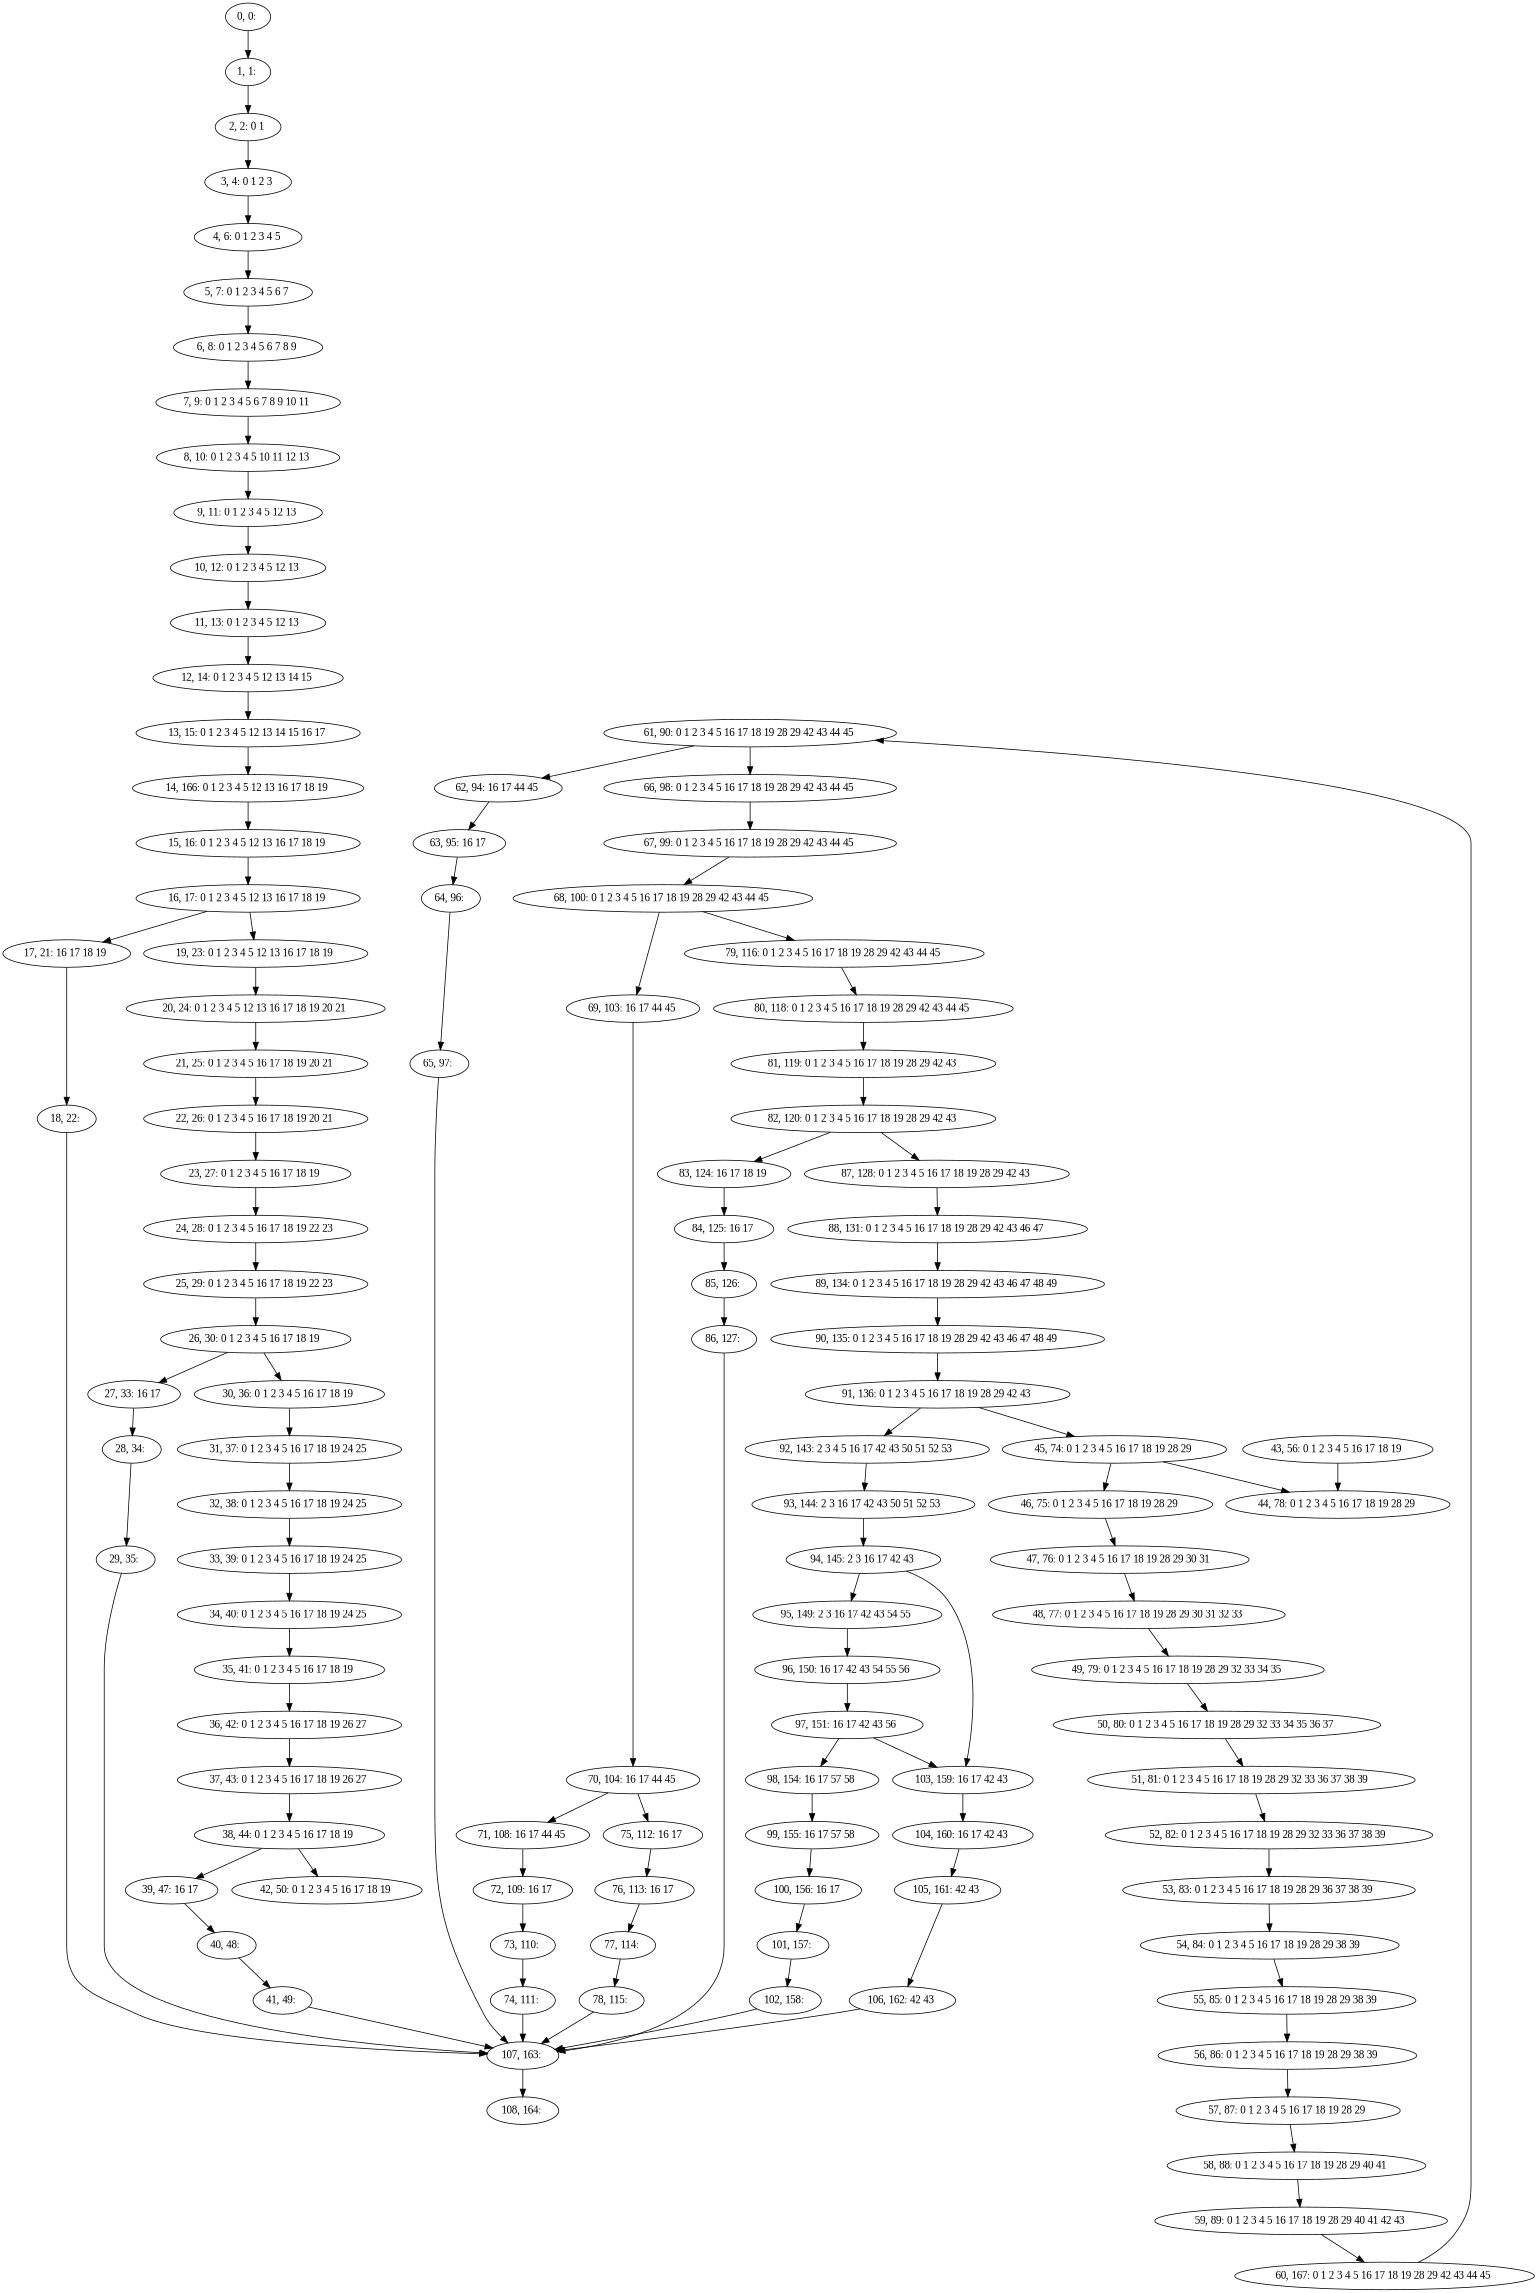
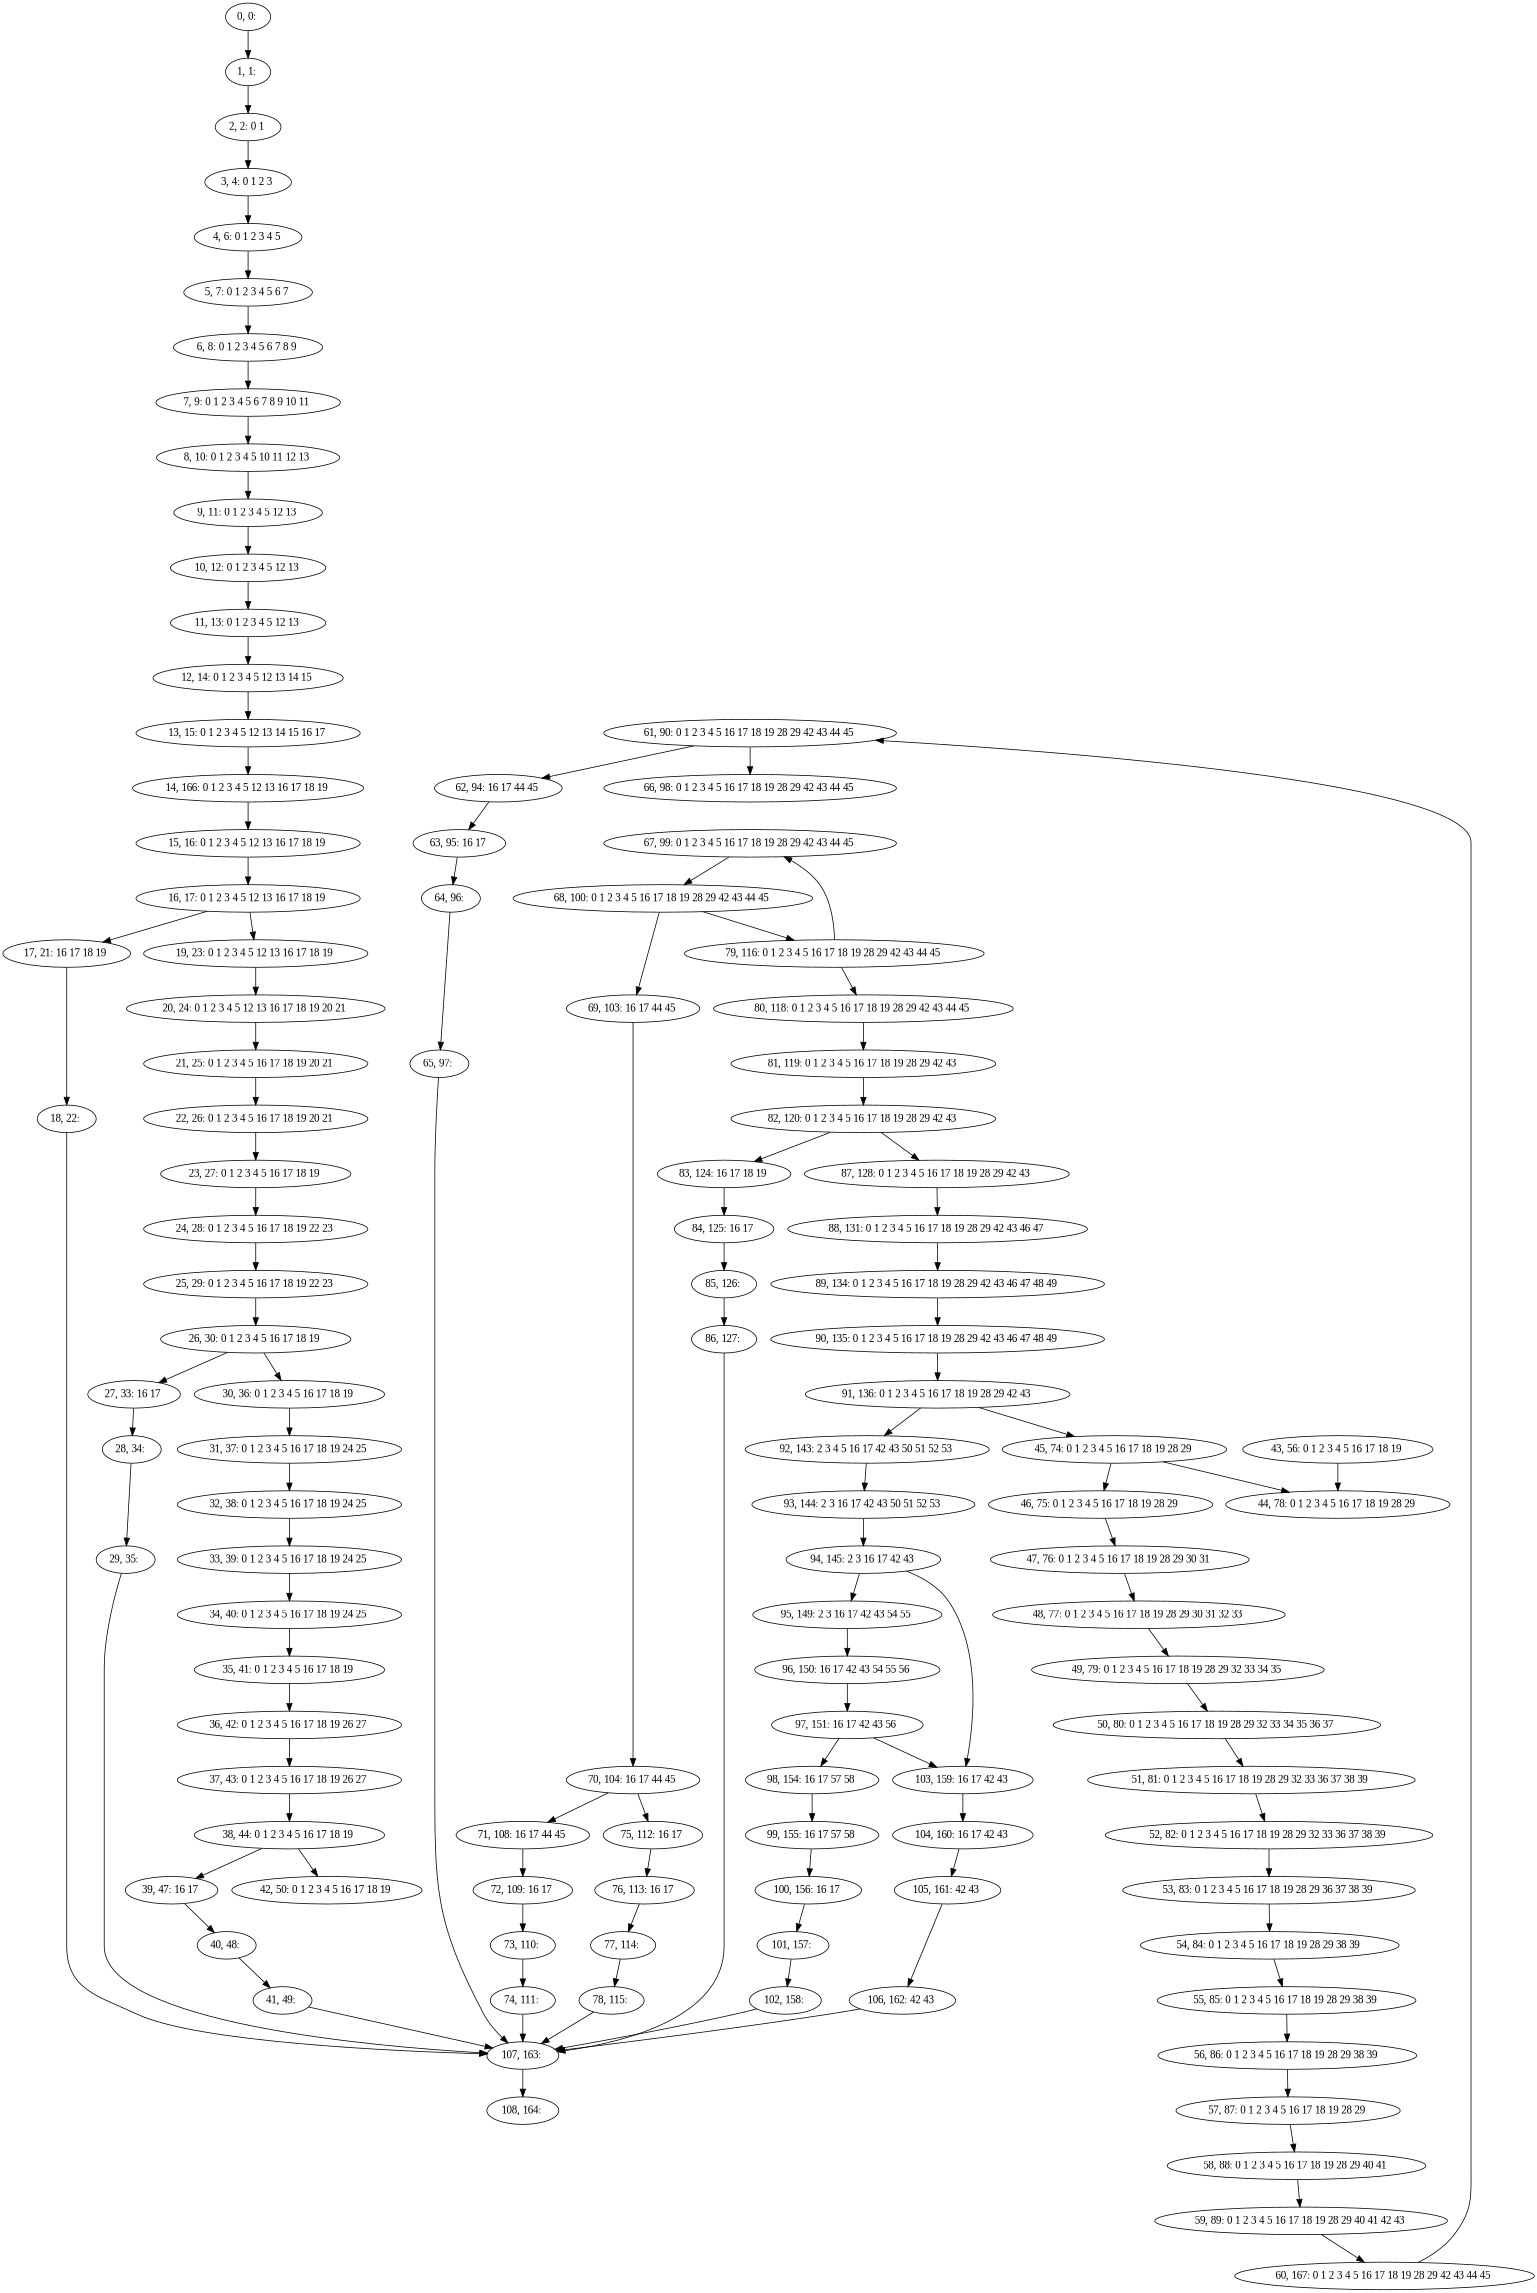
edge "66, 98: 0 1 2 3 4 5 16 17 18 19 28 29 42 43 44 45" -> "67, 99: 0 1 2 3 4 5 16 17 18 19 28 29 42 43 44 45": now "79, 116: 0 1 2 3 4 5 16 17 18 19 28 29 42 43 44 45" -> "67, 99: 0 1 2 3 4 5 16 17 18 19 28 29 42 43 44 45"
